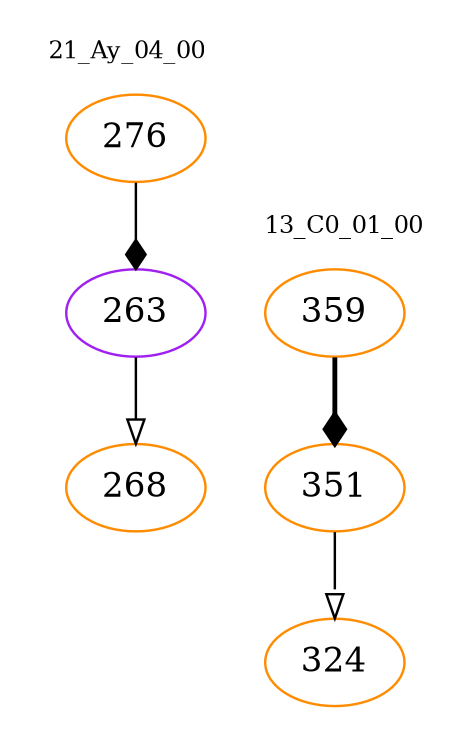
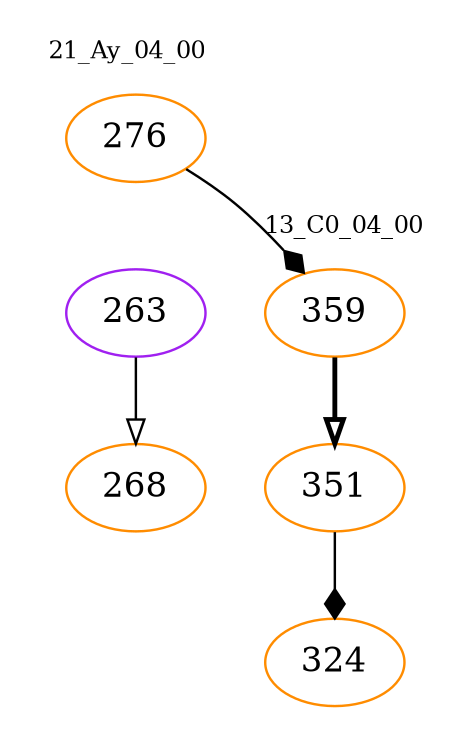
edge "276" -> "263": now "276" -> "359"
cluster "13_C0_01_00": label "13_C0_01_00" -> "13_C0_04_00"
edge "359" -> "351": arrowhead diamond -> onormal
edge "351" -> "324": arrowhead onormal -> diamond
